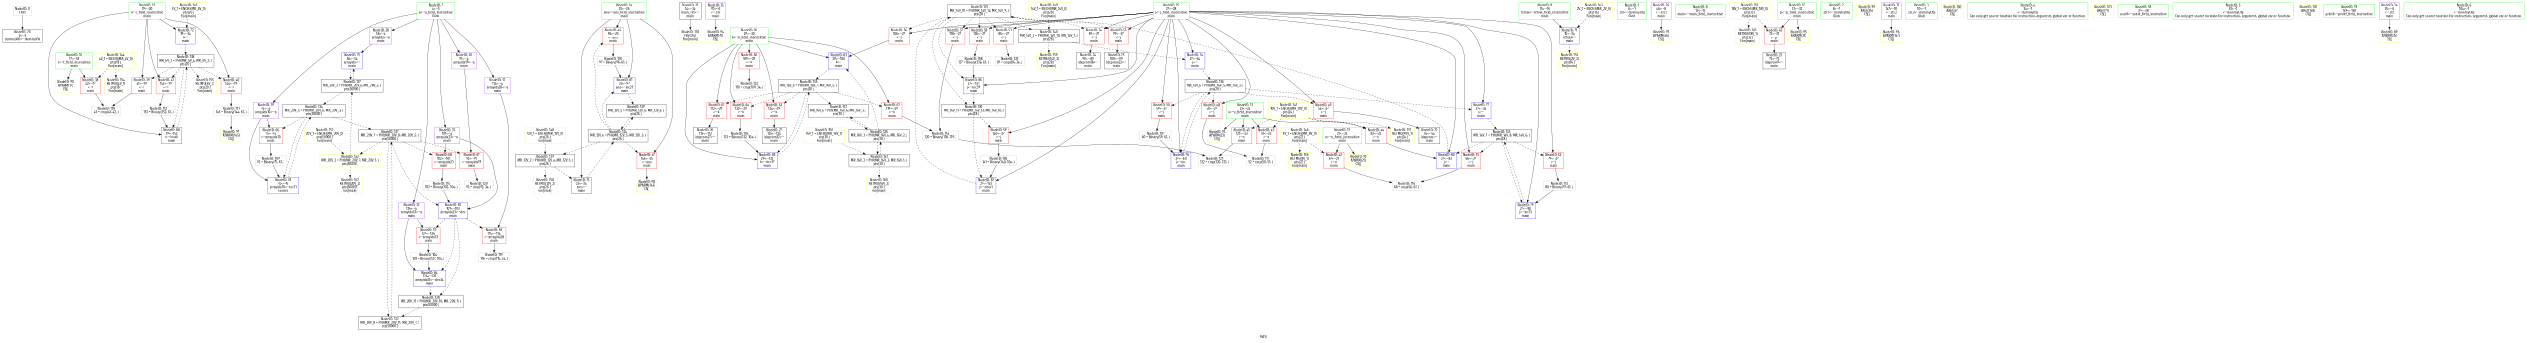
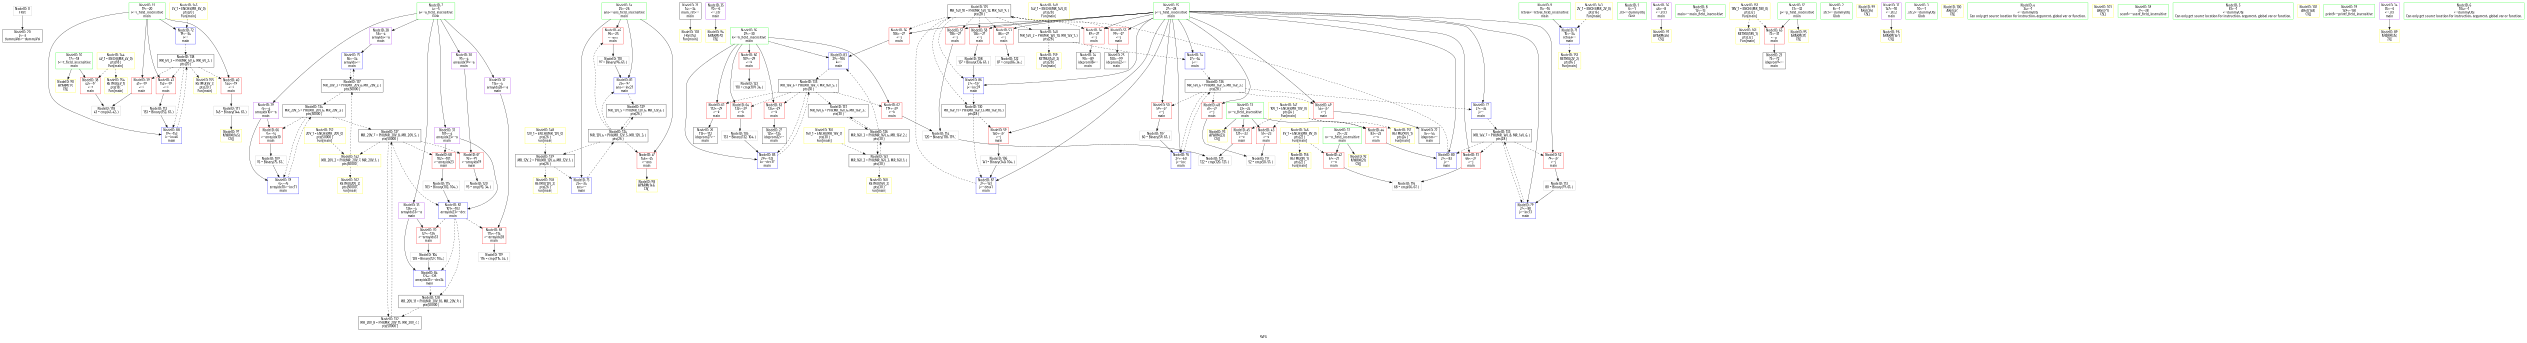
node "NodeID: 78": text "source" -> "main"
